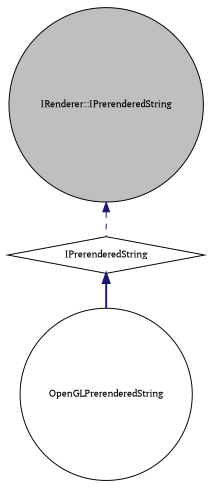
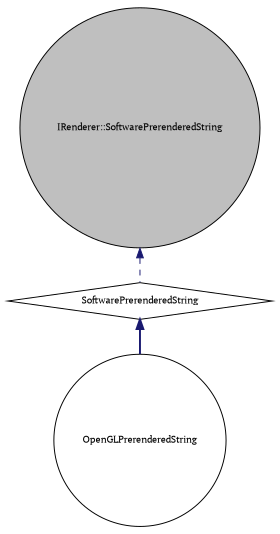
node "IRenderer::IPrerenderedString": label "IRenderer::IPrerenderedString" -> "IRenderer::SoftwarePrerenderedString"
node "IPrerenderedString": label "IPrerenderedString" -> "SoftwarePrerenderedString"
